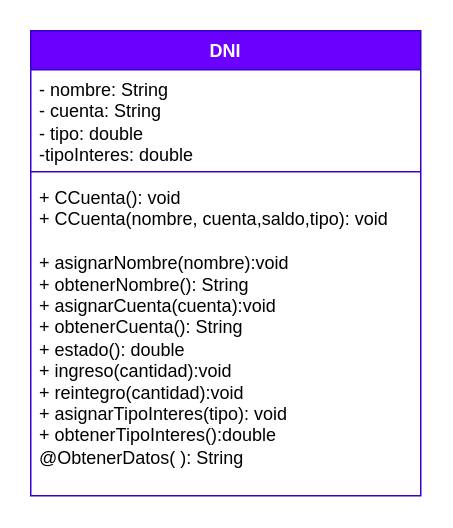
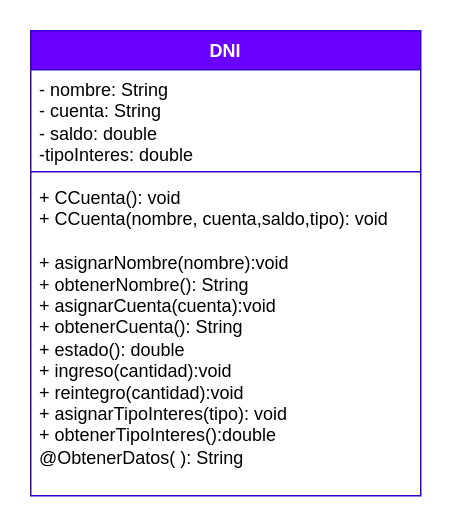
node "- nombre: String - cuenta: String - tipo: double -tipoInteres: double": label "- nombre: String - cuenta: String - tipo: double -tipoInteres: double" -> "- nombre: String - cuenta: String - saldo: double -tipoInteres: double"
